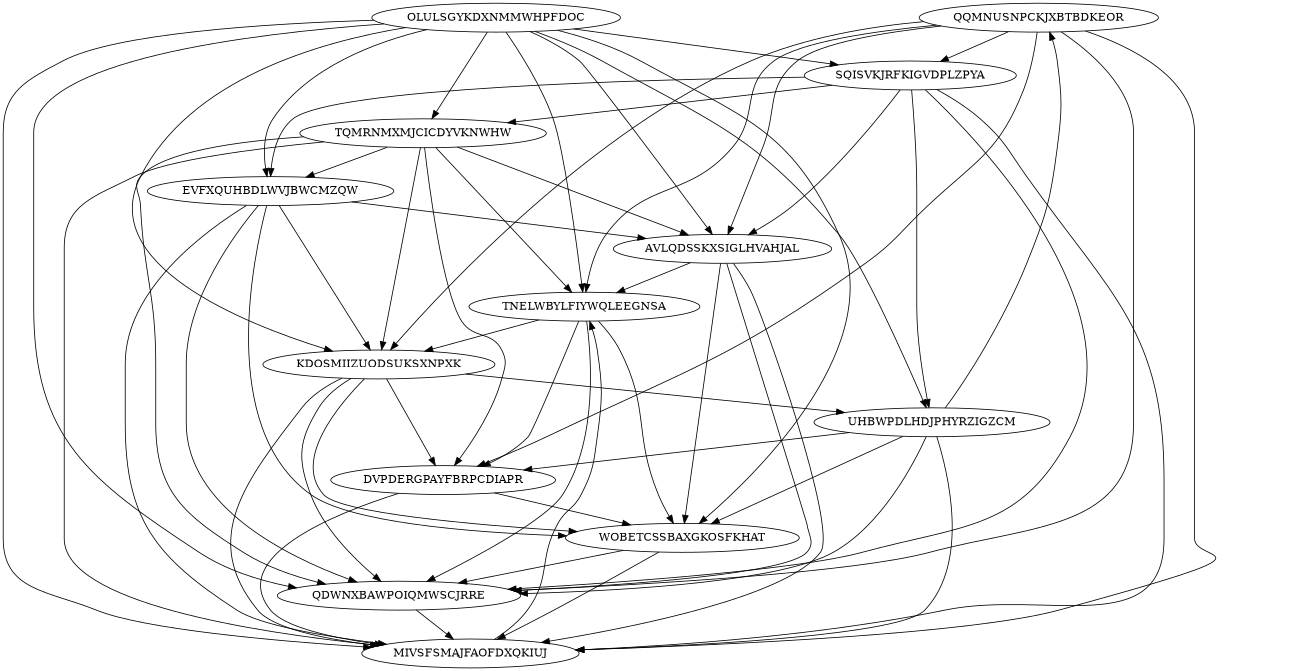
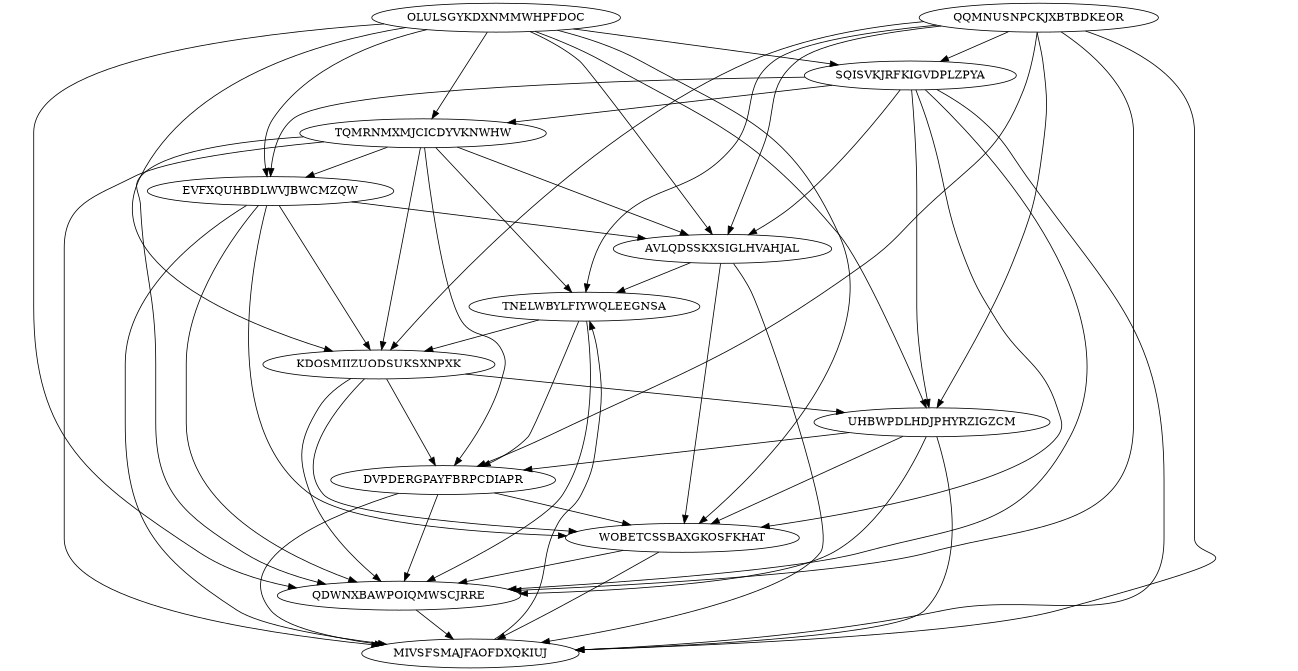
edge "OLULSGYKDXNMMWHPFDOC" -> "TNELWBYLFIYWQLEEGNSA": removed
edge "UHBWPDLHDJPHYRZIGZCM" -> "QQMNUSNPCKJXBTBDKEOR": reversed
edge "OLULSGYKDXNMMWHPFDOC" -> "MIVSFSMAJFAOFDXQKIUJ": removed
edge "TNELWBYLFIYWQLEEGNSA" -> "WOBETCSSBAXGKOSFKHAT": now "SQISVKJRFKIGVDPLZPYA" -> "WOBETCSSBAXGKOSFKHAT"
edge "KDOSMIIZUODSUKSXNPXK" -> "MIVSFSMAJFAOFDXQKIUJ": removed
edge "AVLQDSSKXSIGLHVAHJAL" -> "QDWNXBAWPOIQMWSCJRRE": now "DVPDERGPAYFBRPCDIAPR" -> "QDWNXBAWPOIQMWSCJRRE"
